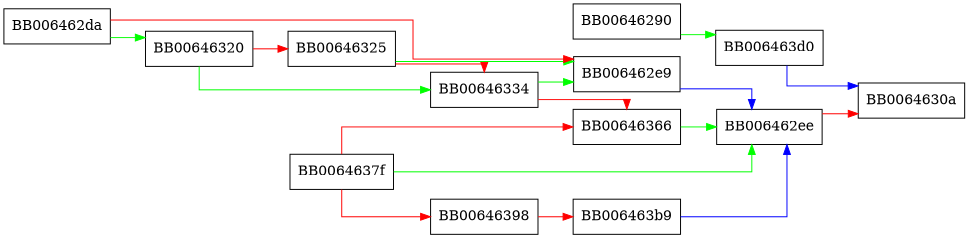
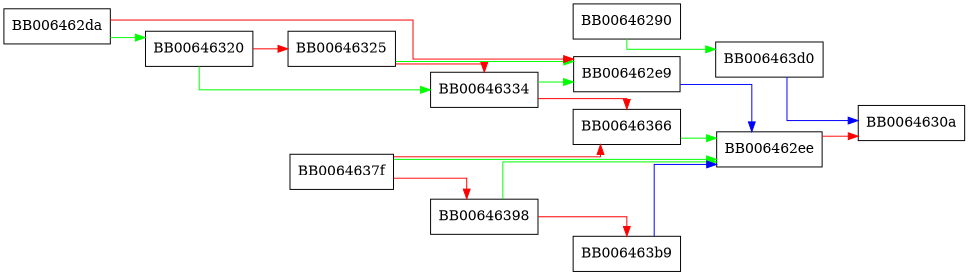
edge "BB00646398" -> "BB006462ee": added
